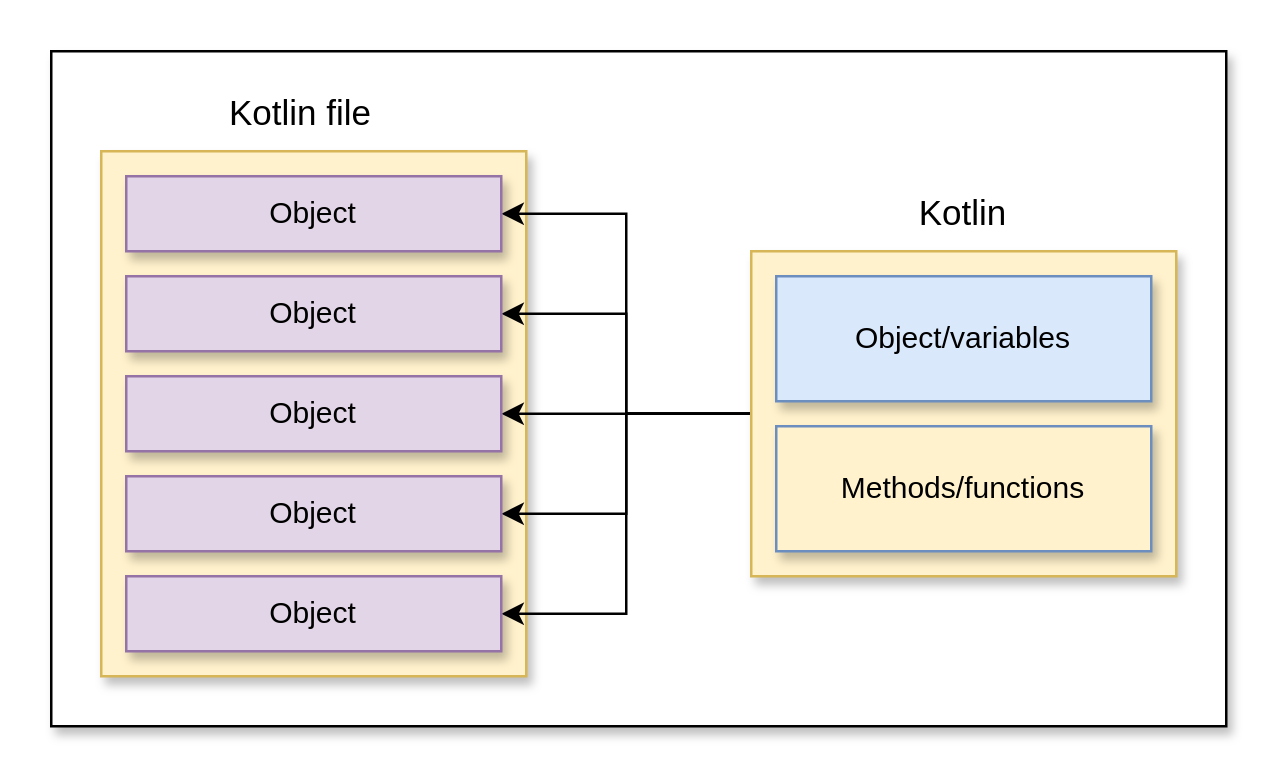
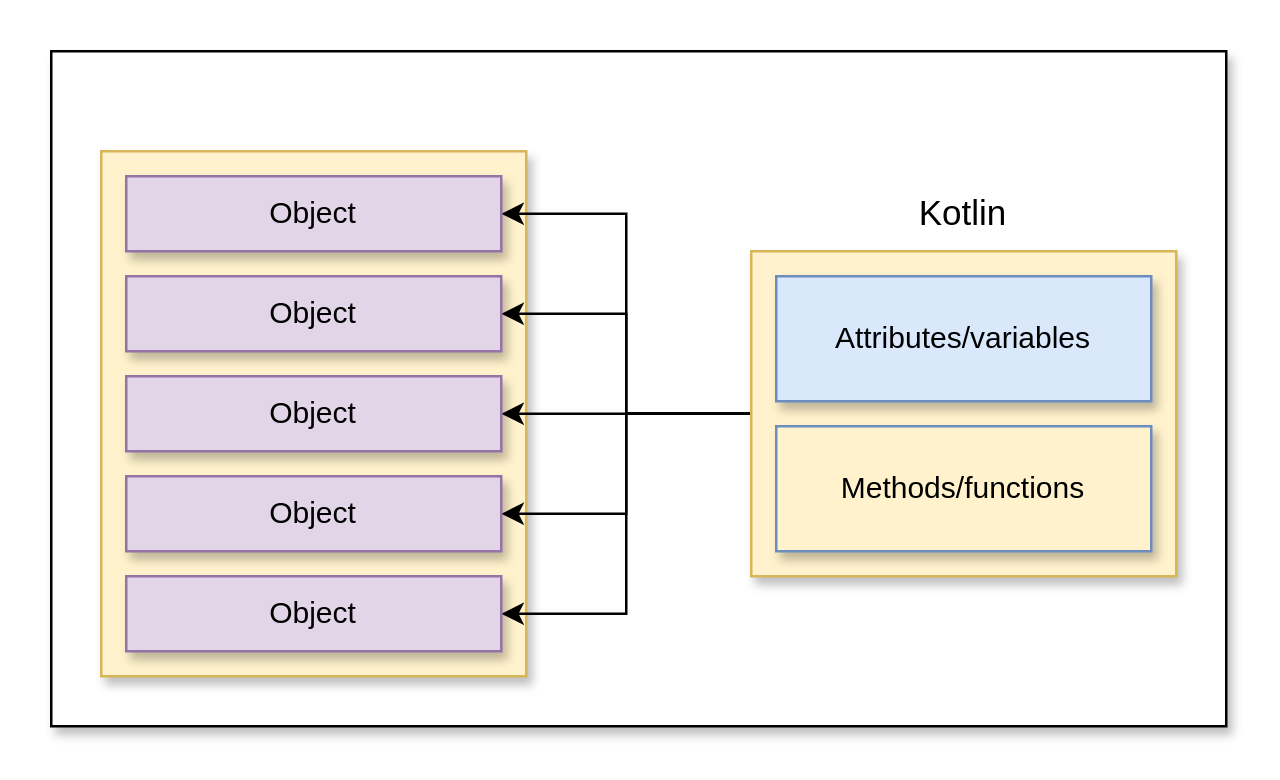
node "Kotlin file": removed
node "Object/variables": label "Object/variables" -> "Attributes/variables"
